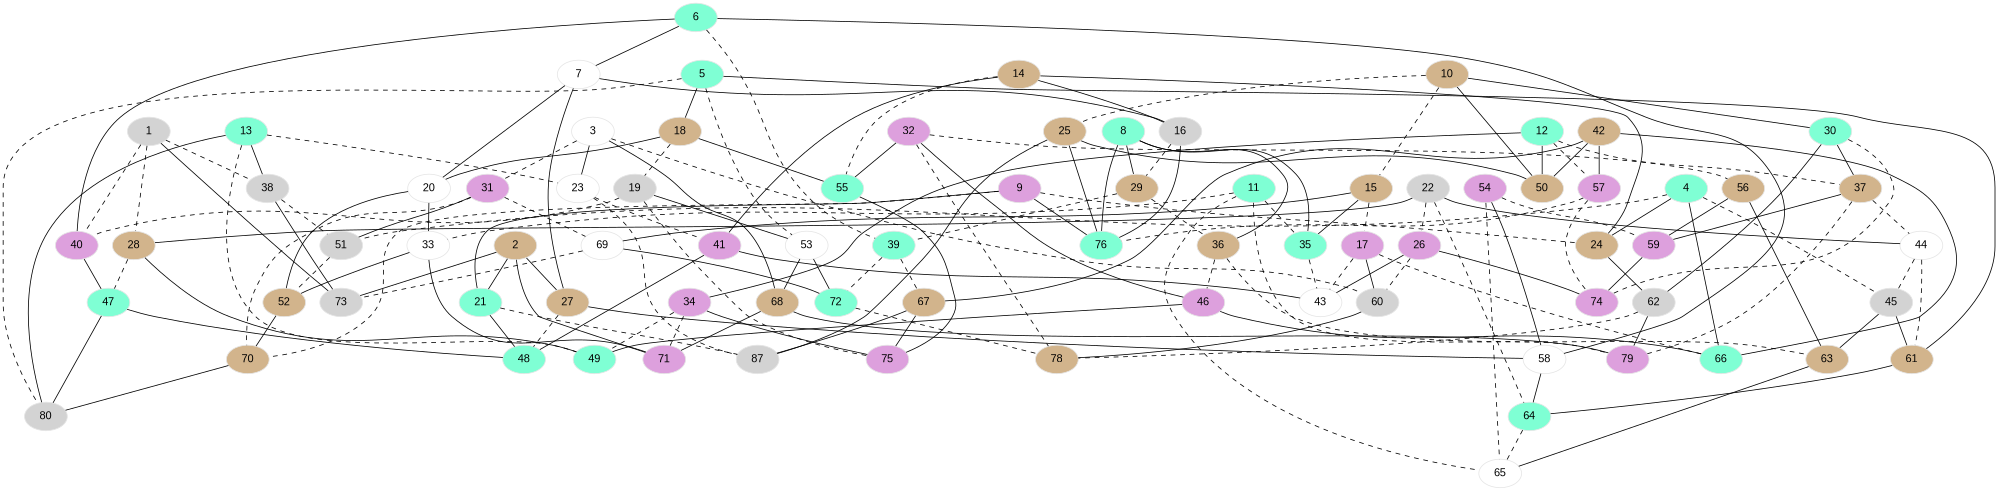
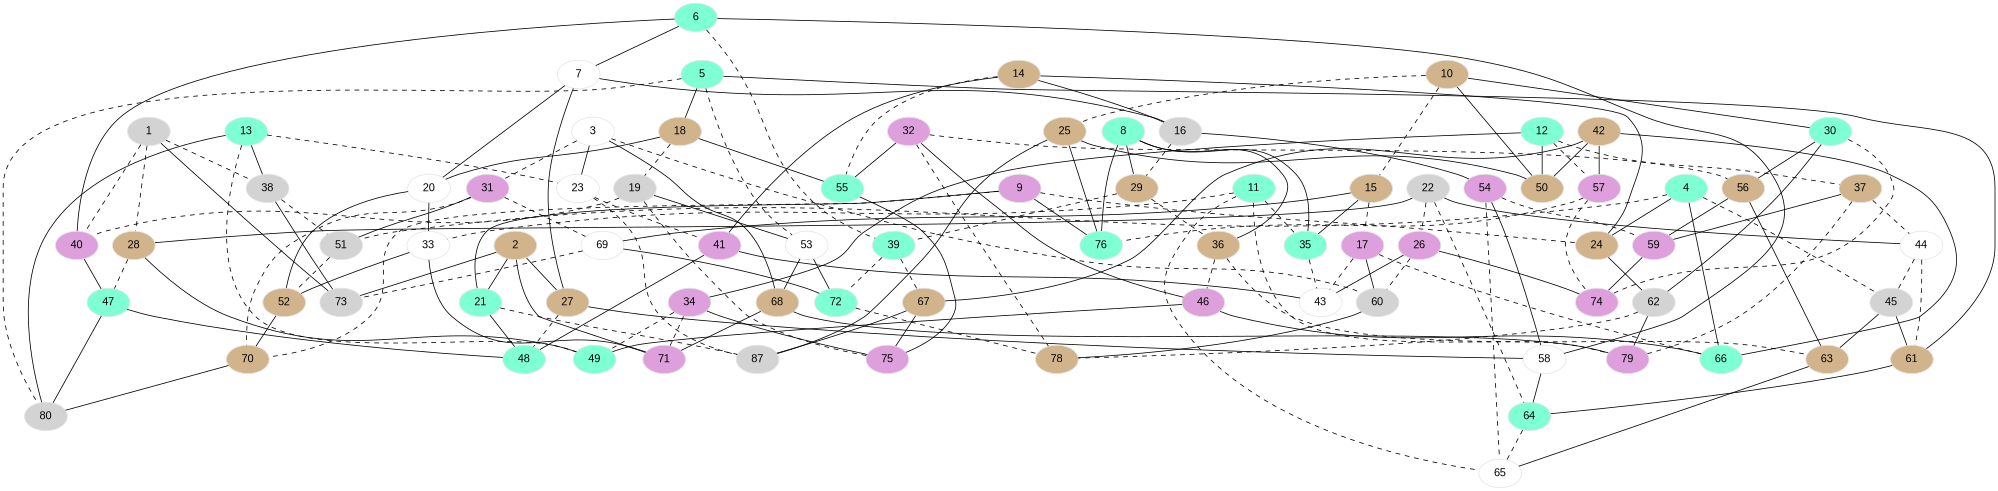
edge "30" -- "37": now "30" -- "56"
edge "16" -- "76": now "16" -- "54"
